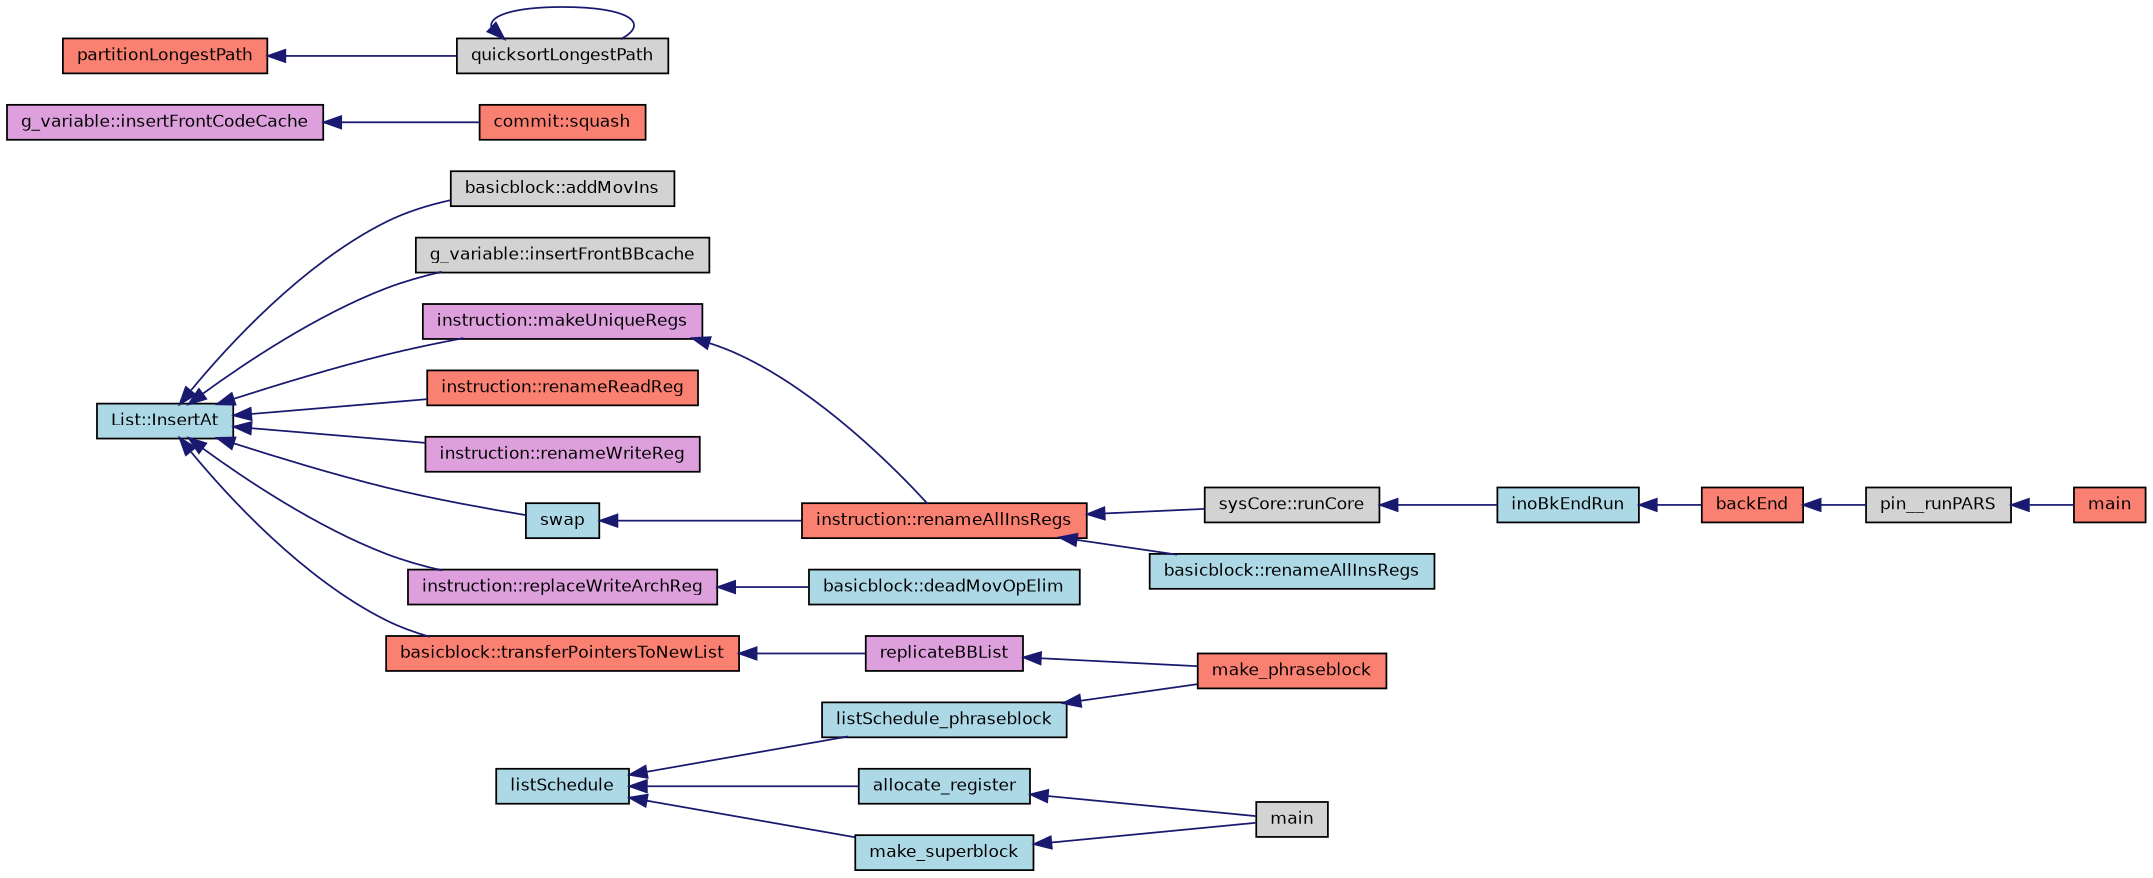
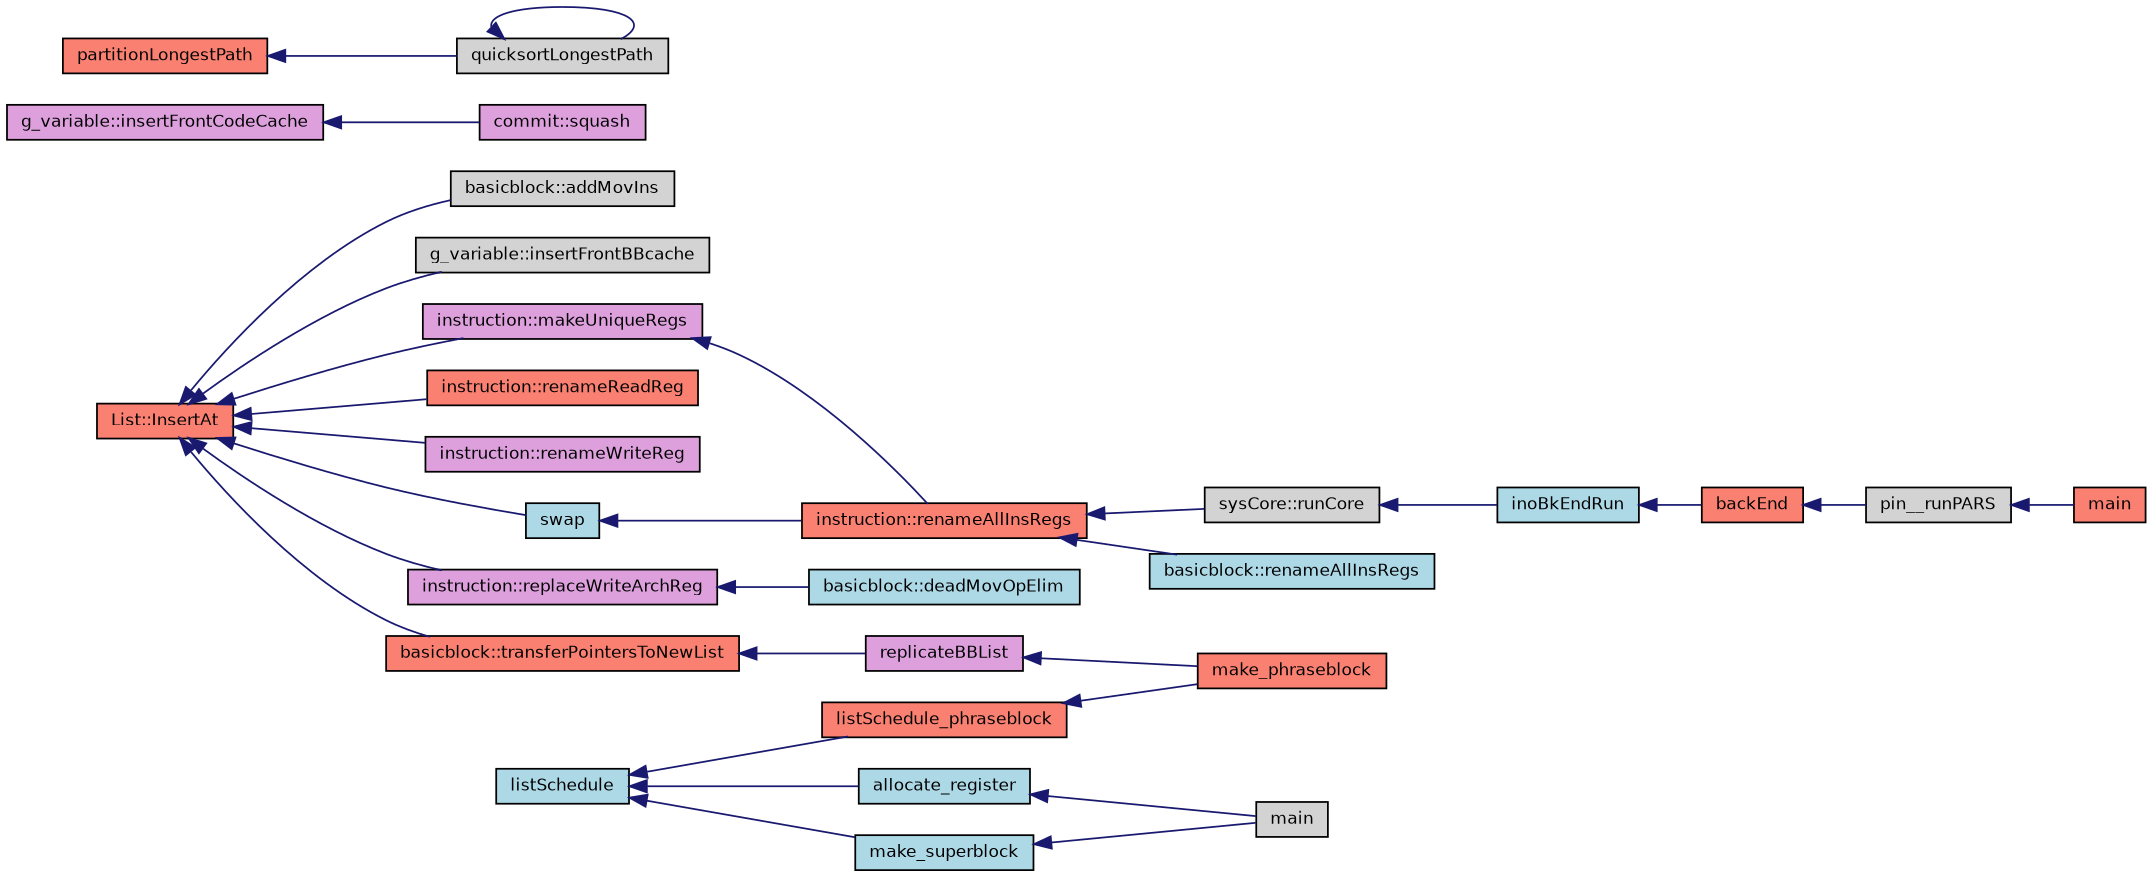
node "commit::squash": fillcolor salmon -> plum
node "List::InsertAt": fillcolor lightblue -> salmon
node "listSchedule_phraseblock": fillcolor lightblue -> salmon
